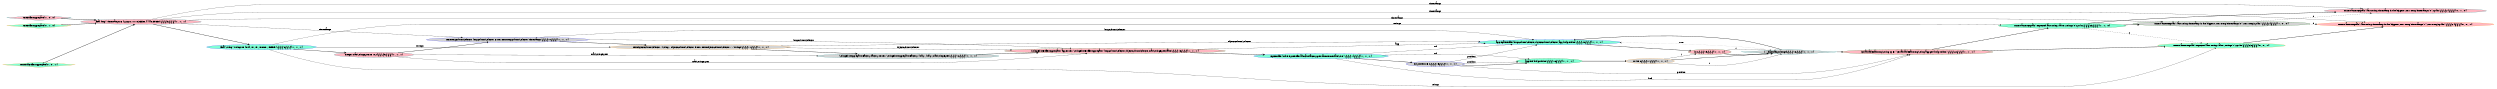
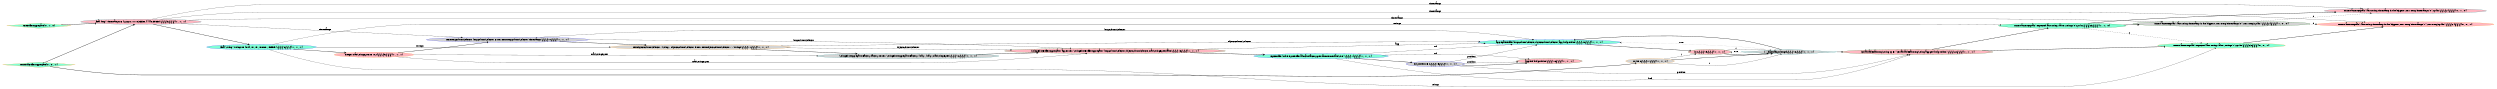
node "testBufferAggregate['1', '0', '0']": removed
edge "i < timestamps.length@@@18@@@['1', '1', '1']" -> "i++@@@19@@@['1', '1', '1']": added, label "true"
node "Integer maxStringBytes = 1024@@@9@@@['1', '1', '1']": color teal -> darkorange
node "agg.init(buf,position)@@@16@@@['1', '1', '1']": fillcolor aquamarine -> lightpink
edge "agg.init(buf,position)@@@16@@@['1', '1', '1']" -> "int i = 0@@@17@@@['1', '1', '1']": now "testNullBufferAggregate['0', '0', '1']" -> "int i = 0@@@17@@@['1', '1', '1']"
